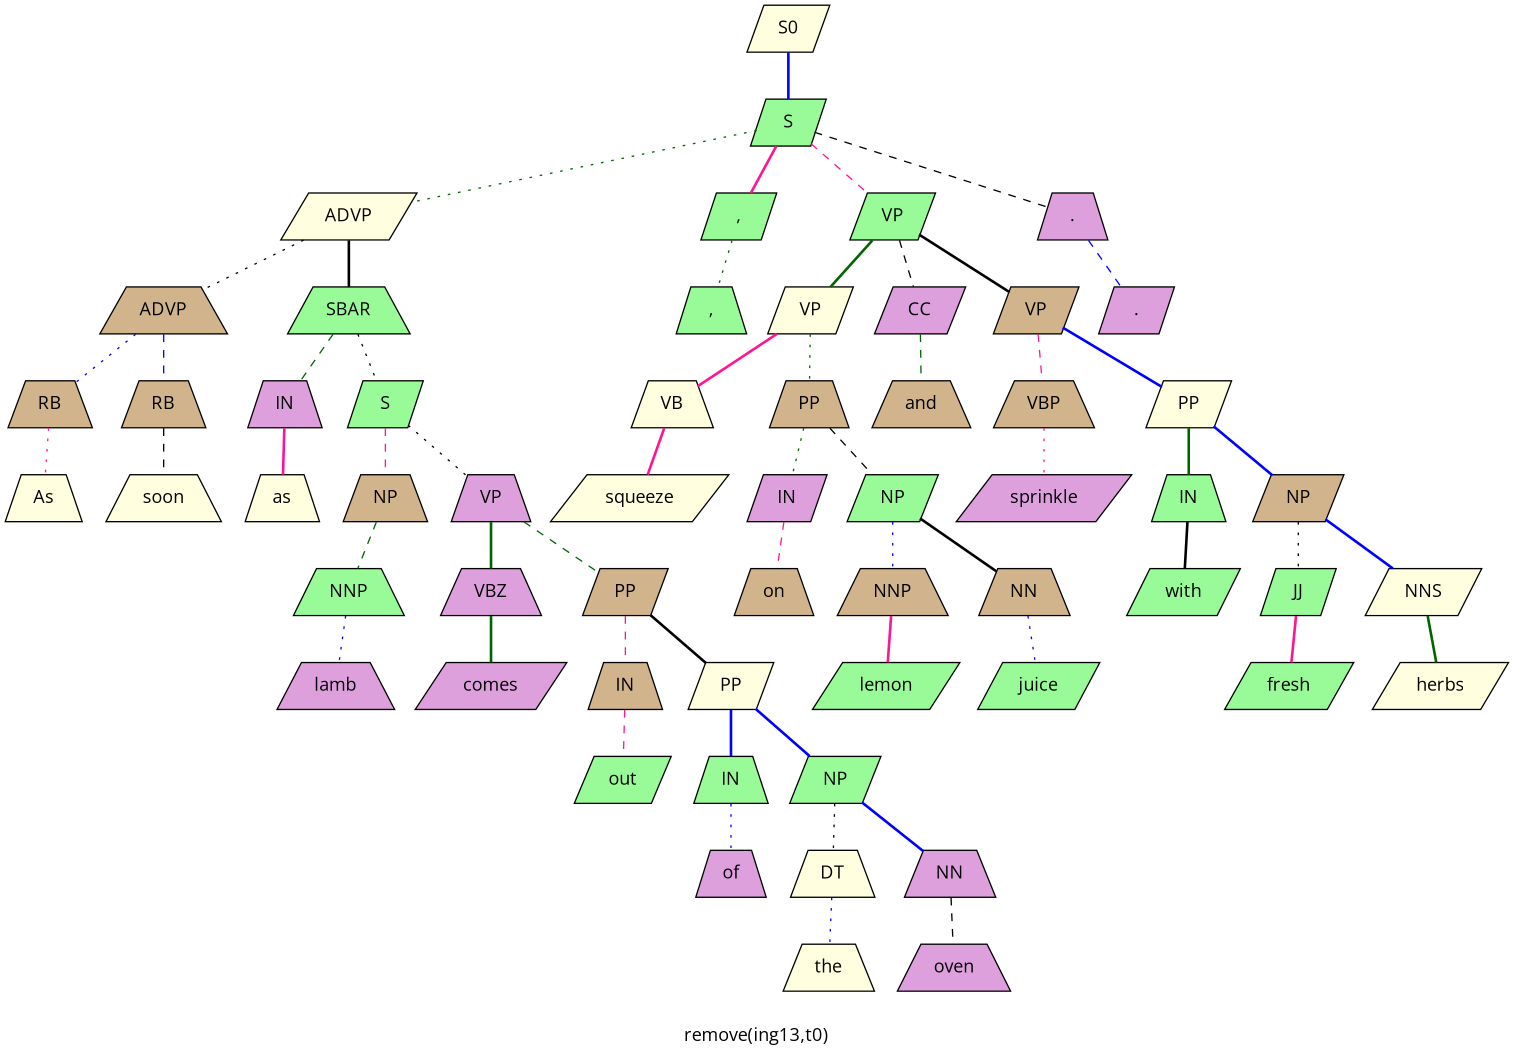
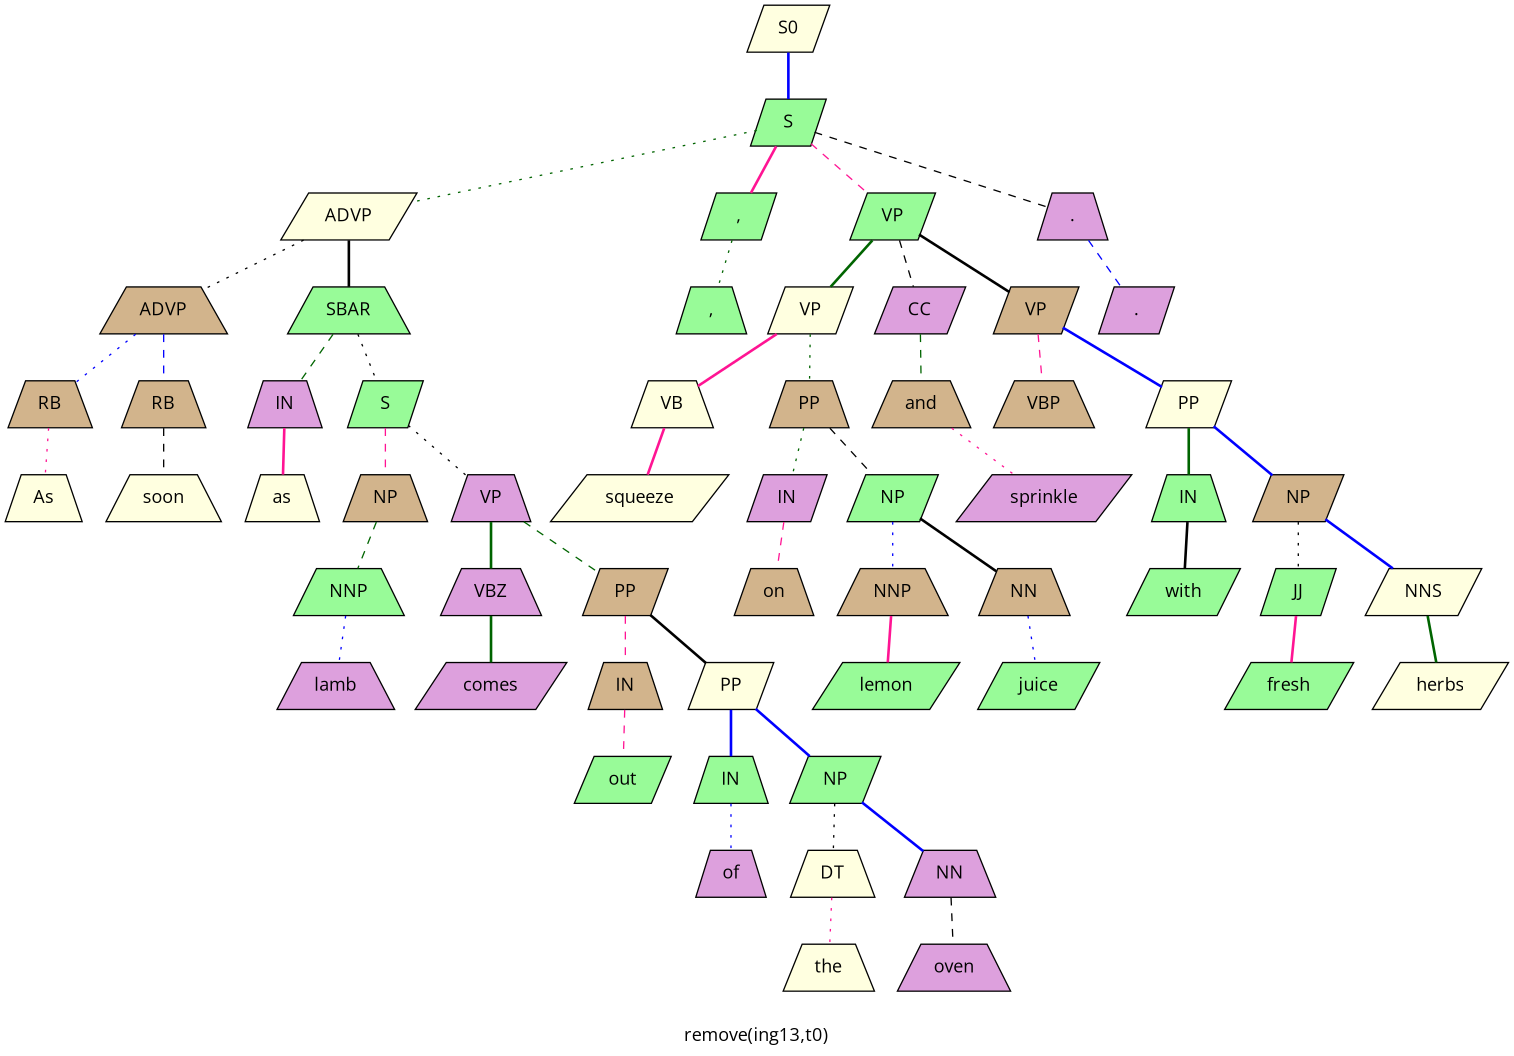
edge "VBP" -- "sprinkle": now "and" -- "sprinkle"
edge "DT" -- "the": color blue -> deeppink
